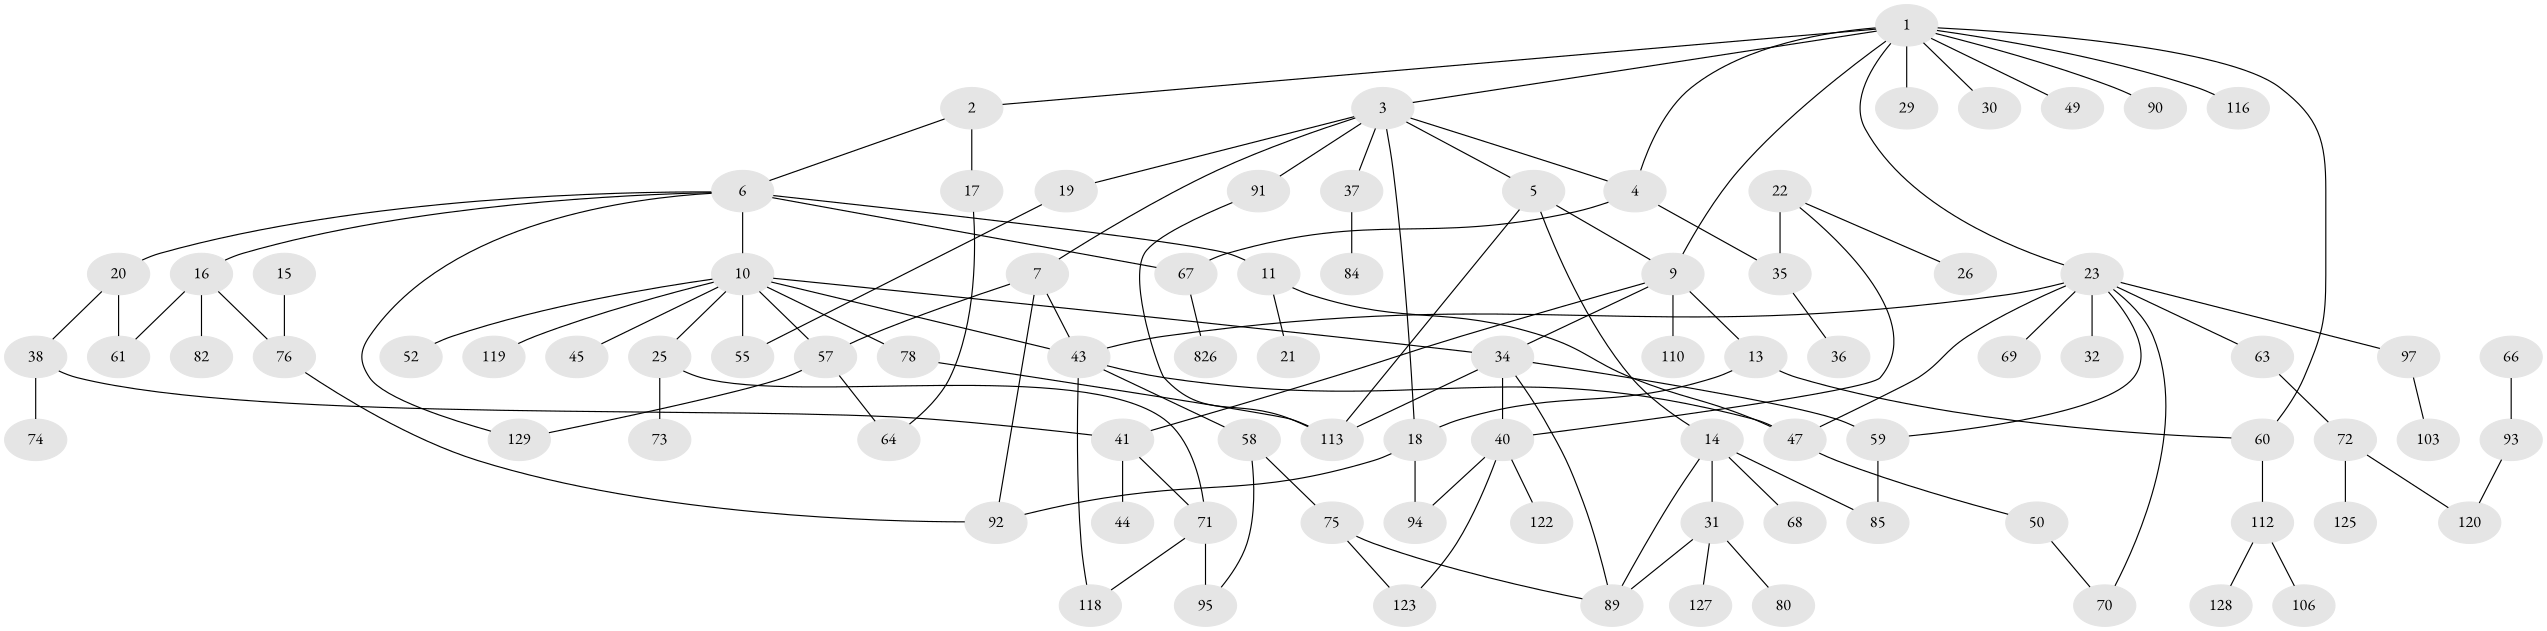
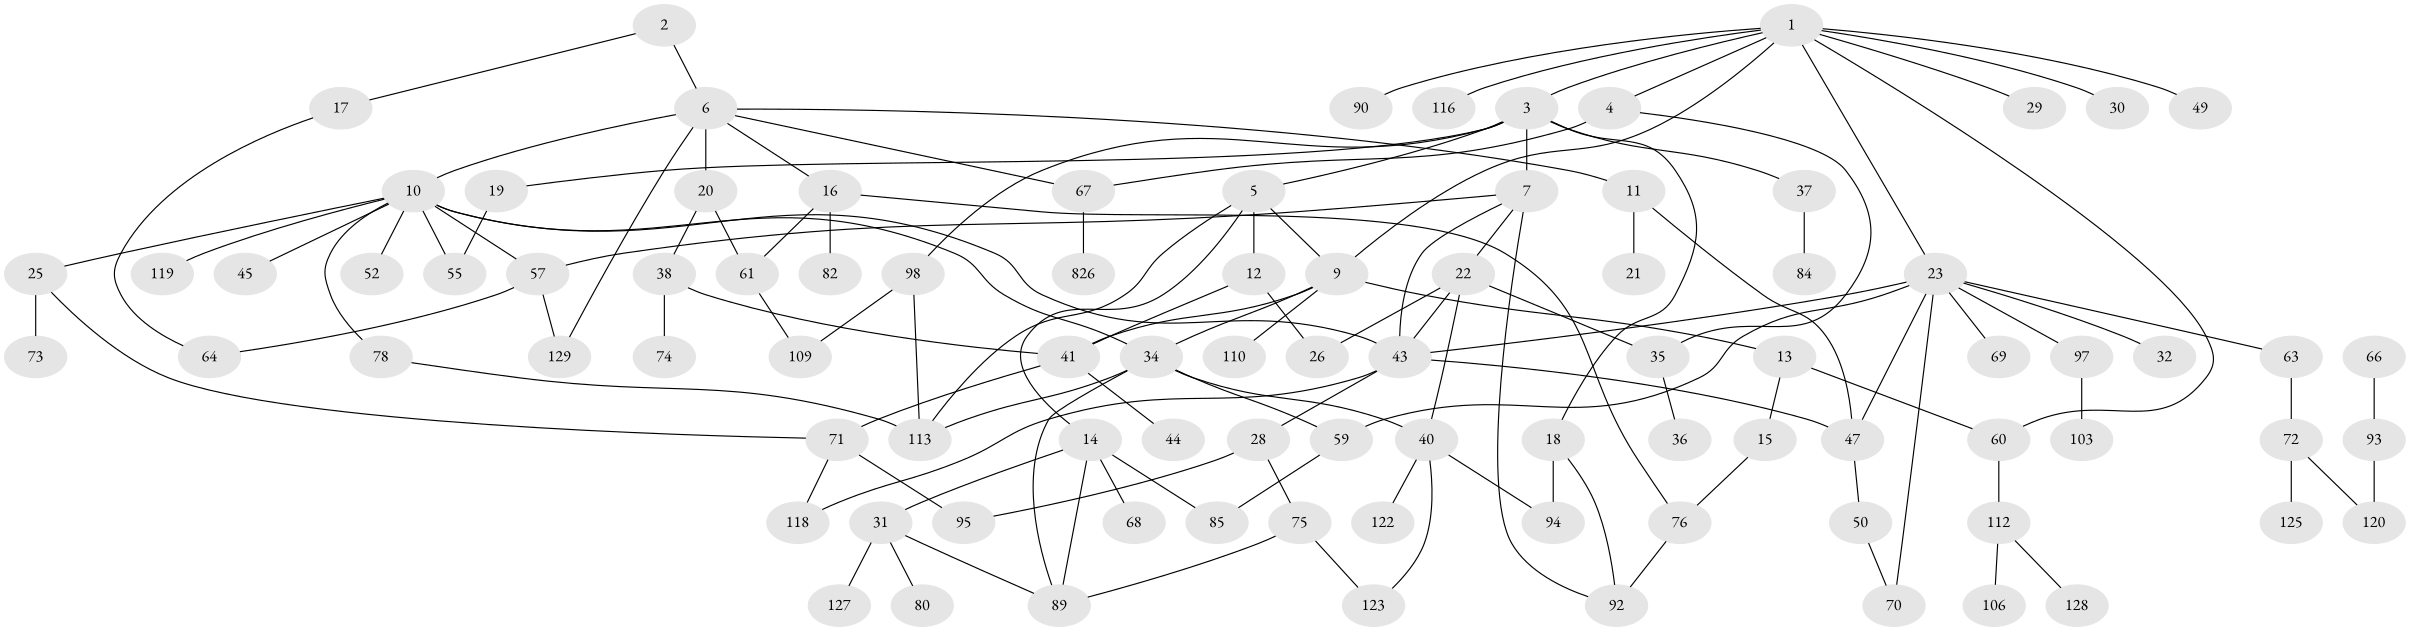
edge "1" -- "2": removed
edge "3" -- "4": removed
node "91": label "91" -> "98"
edge "7" -- "22": added
node "12": added
edge "22" -- "43": added
node "109": added
edge "13" -- "18": now "13" -- "15"
node "58": label "58" -> "28"
